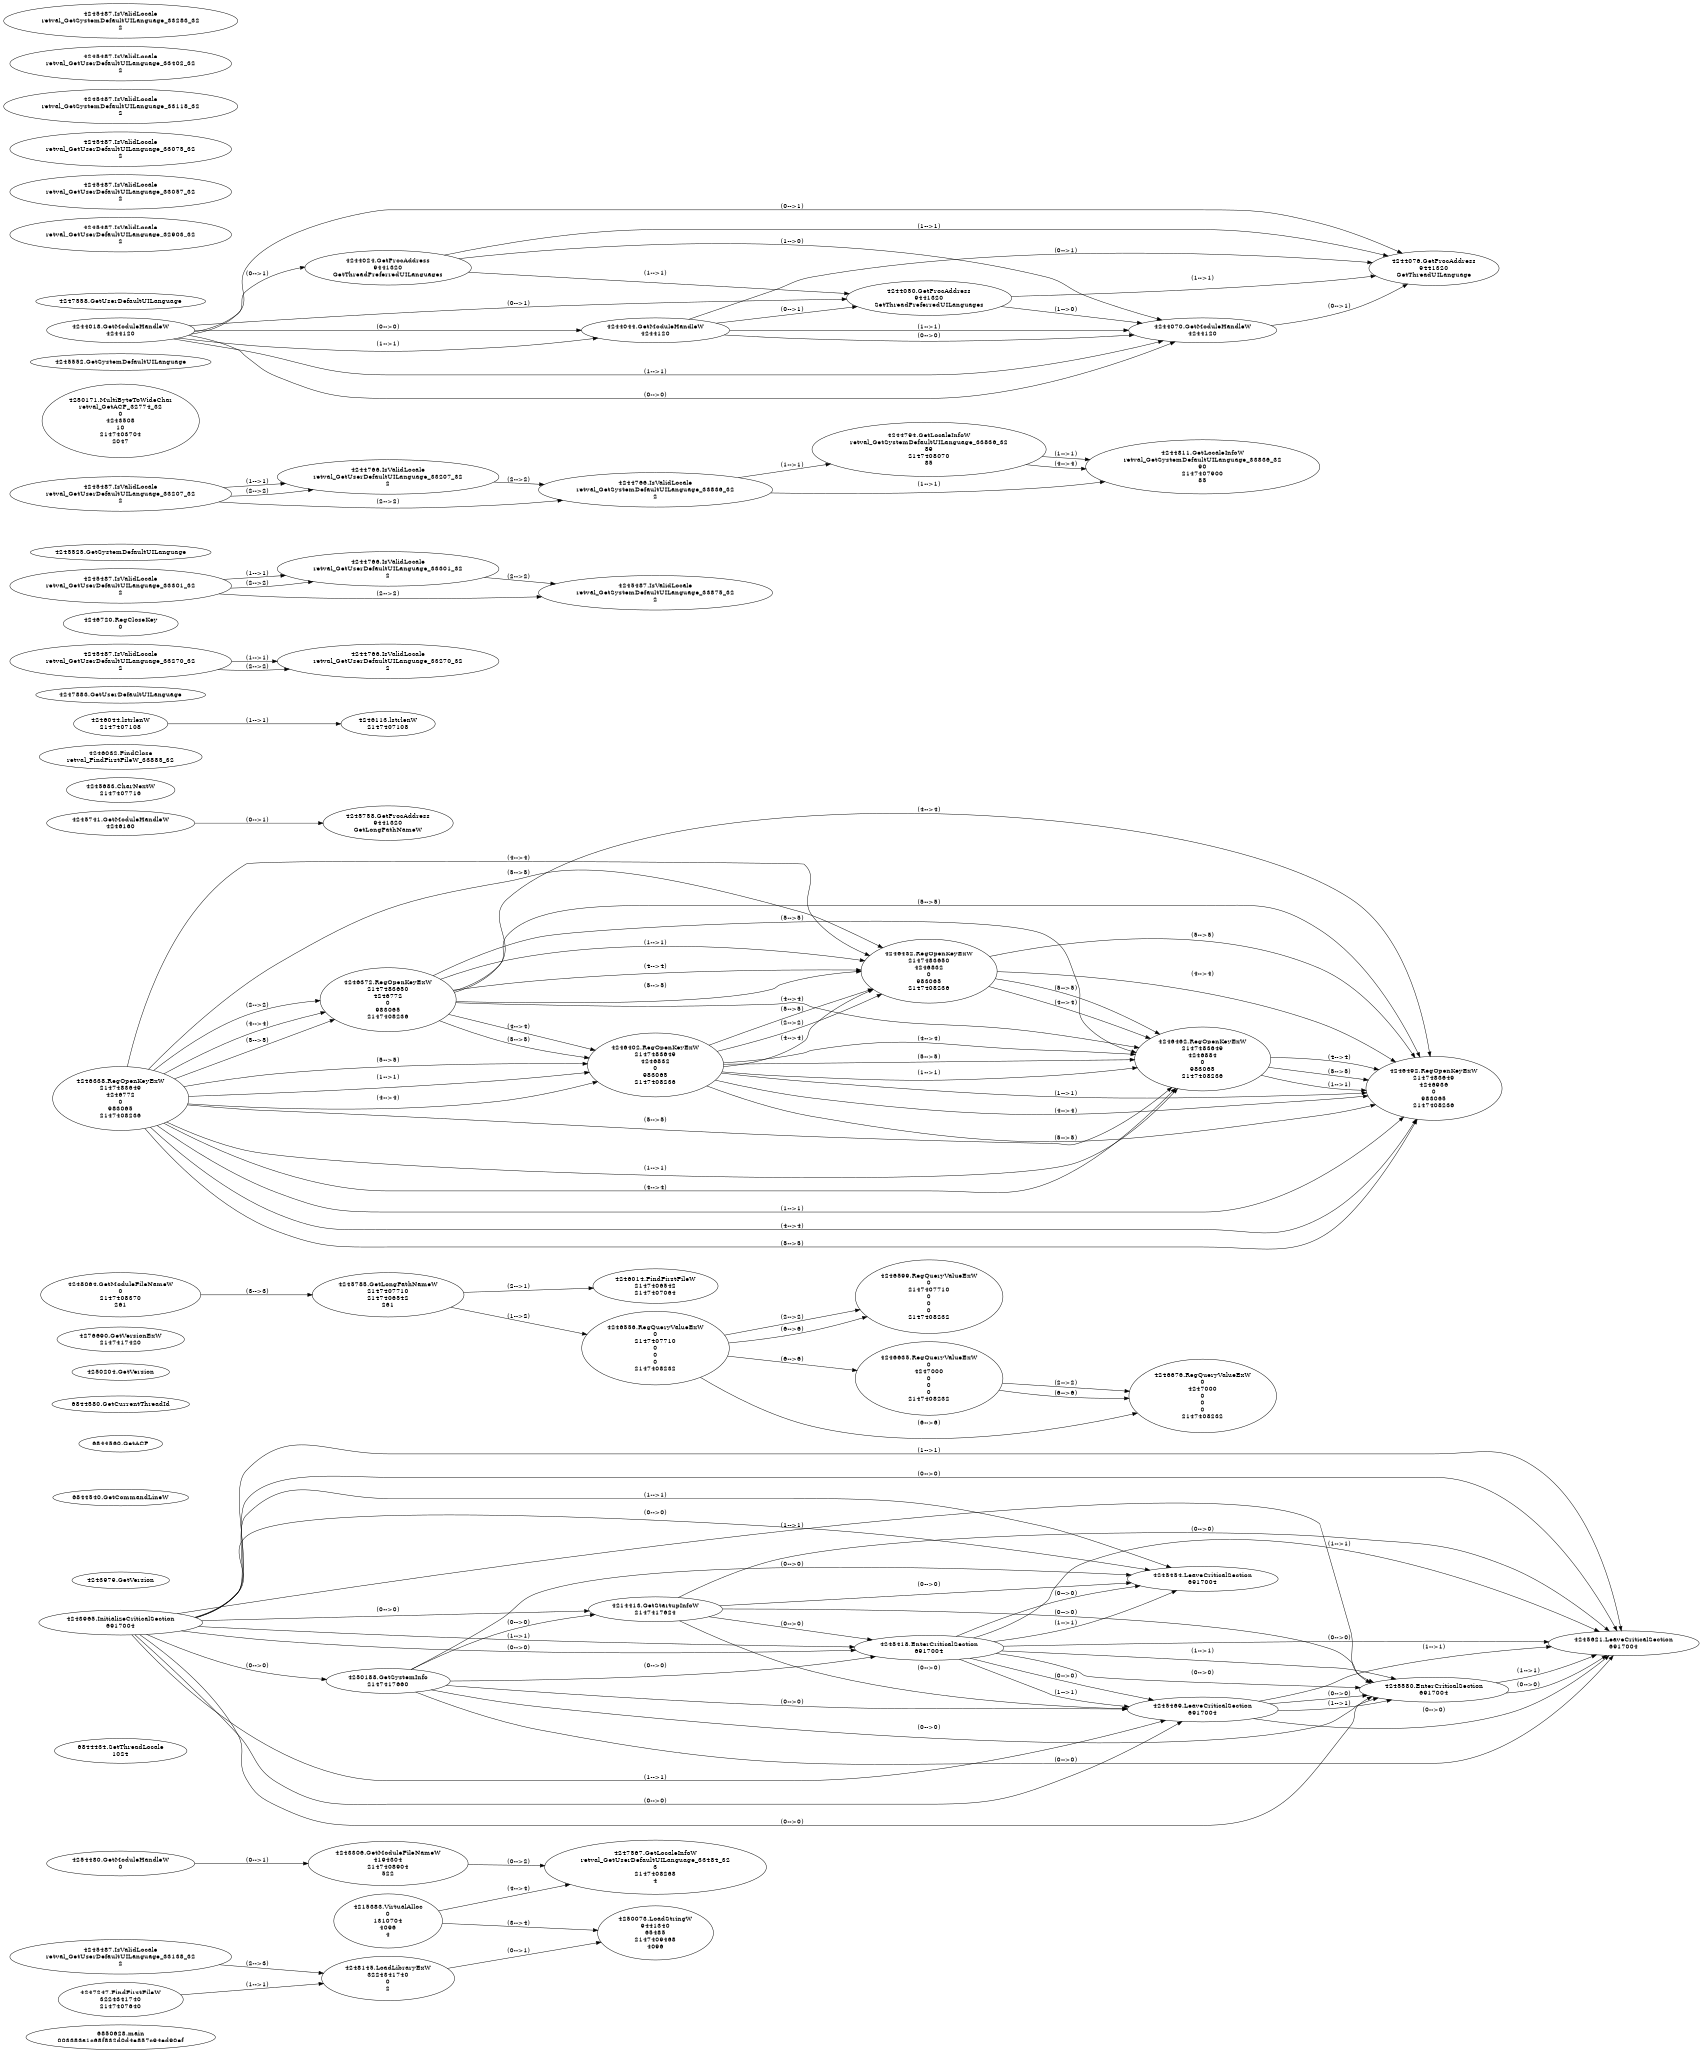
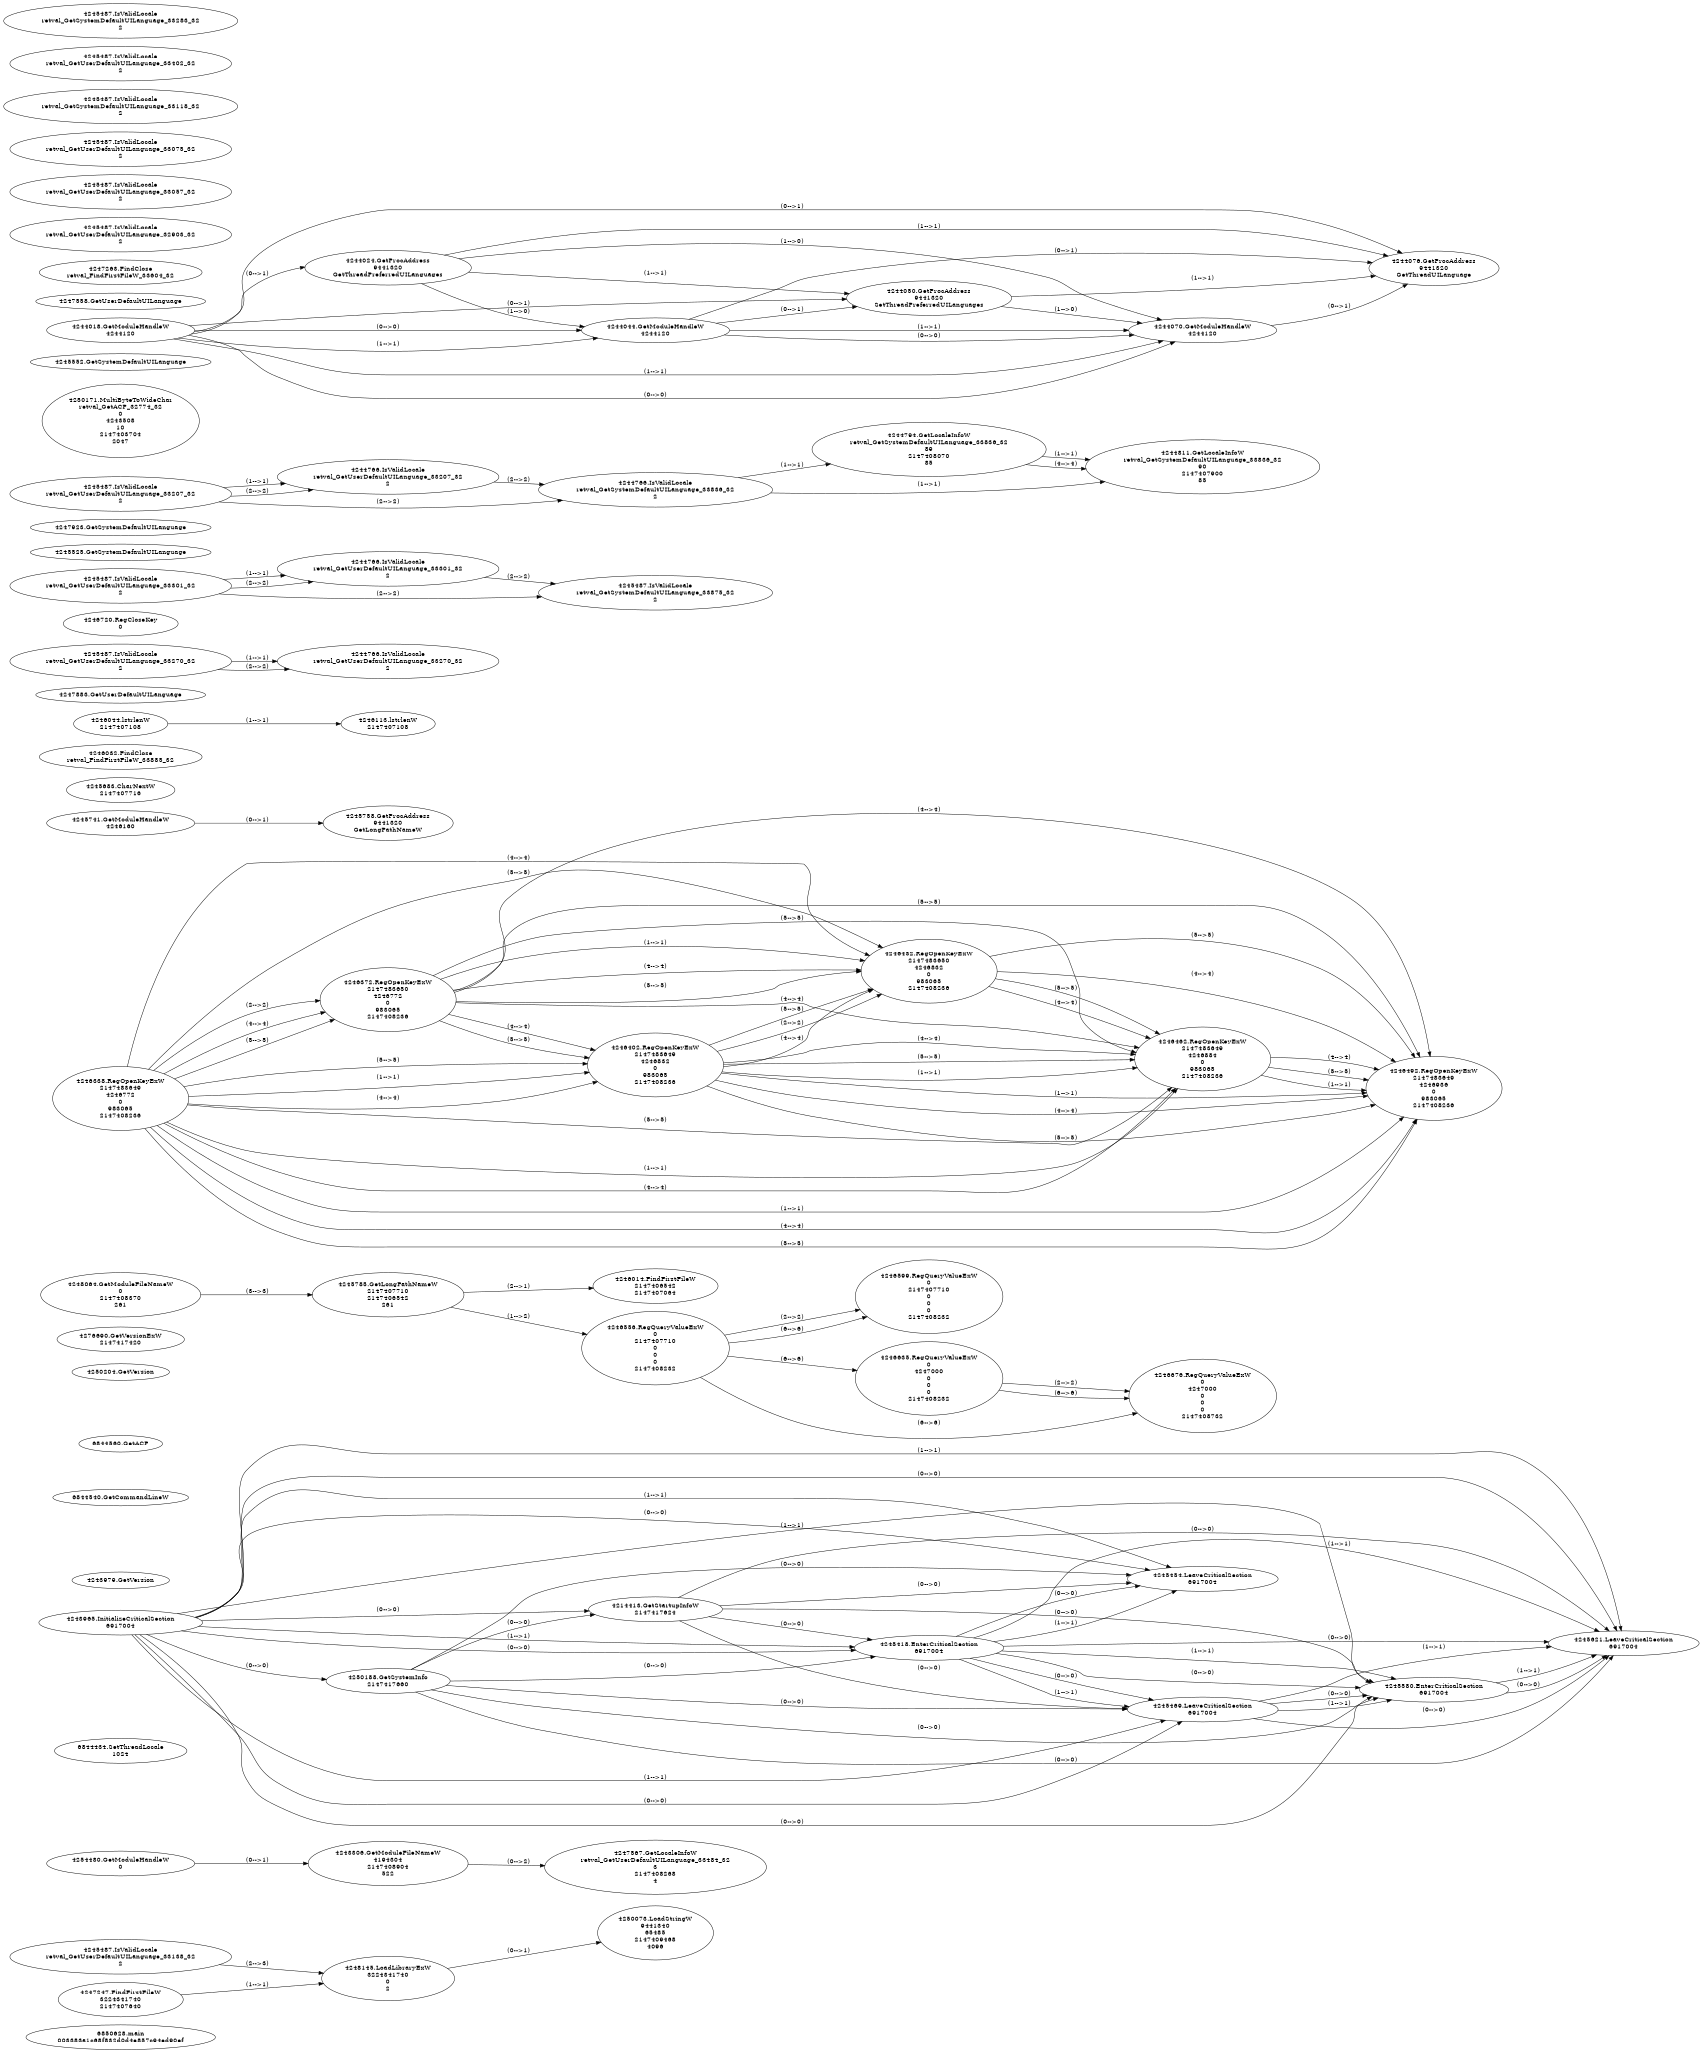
node "4247263.FindClose retval_FindFirstFileW_33604_32": added
edge "4244024.GetProcAddress 9441320 GetThreadPreferredUILanguages" -> "4244044.GetModuleHandleW 4244120": added, label "(1-->0)"
node "4247923.GetSystemDefaultUILanguage": added
node "4246676.RegQueryValueExW 0 4247000 0 0 0 2147408232": label "4246676.RegQueryValueExW 0 4247000 0 0 0 2147408232" -> "4246676.RegQueryValueExW 0 4247000 0 0 0 2147408732"
node "6844580.GetCurrentThreadId": removed
node "4215383.VirtualAlloc 0 1310704 4096 4": removed
